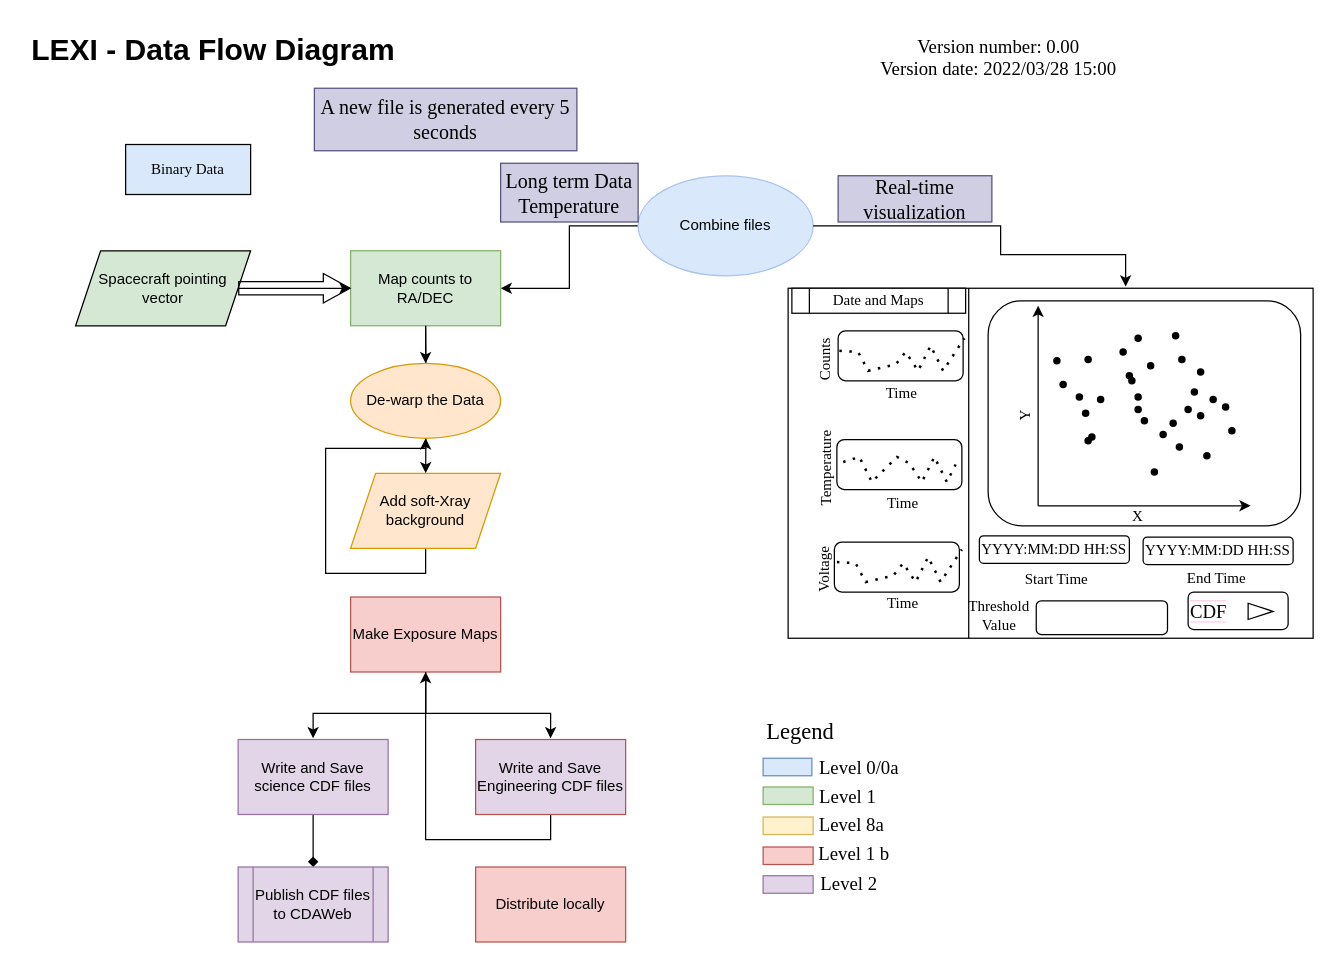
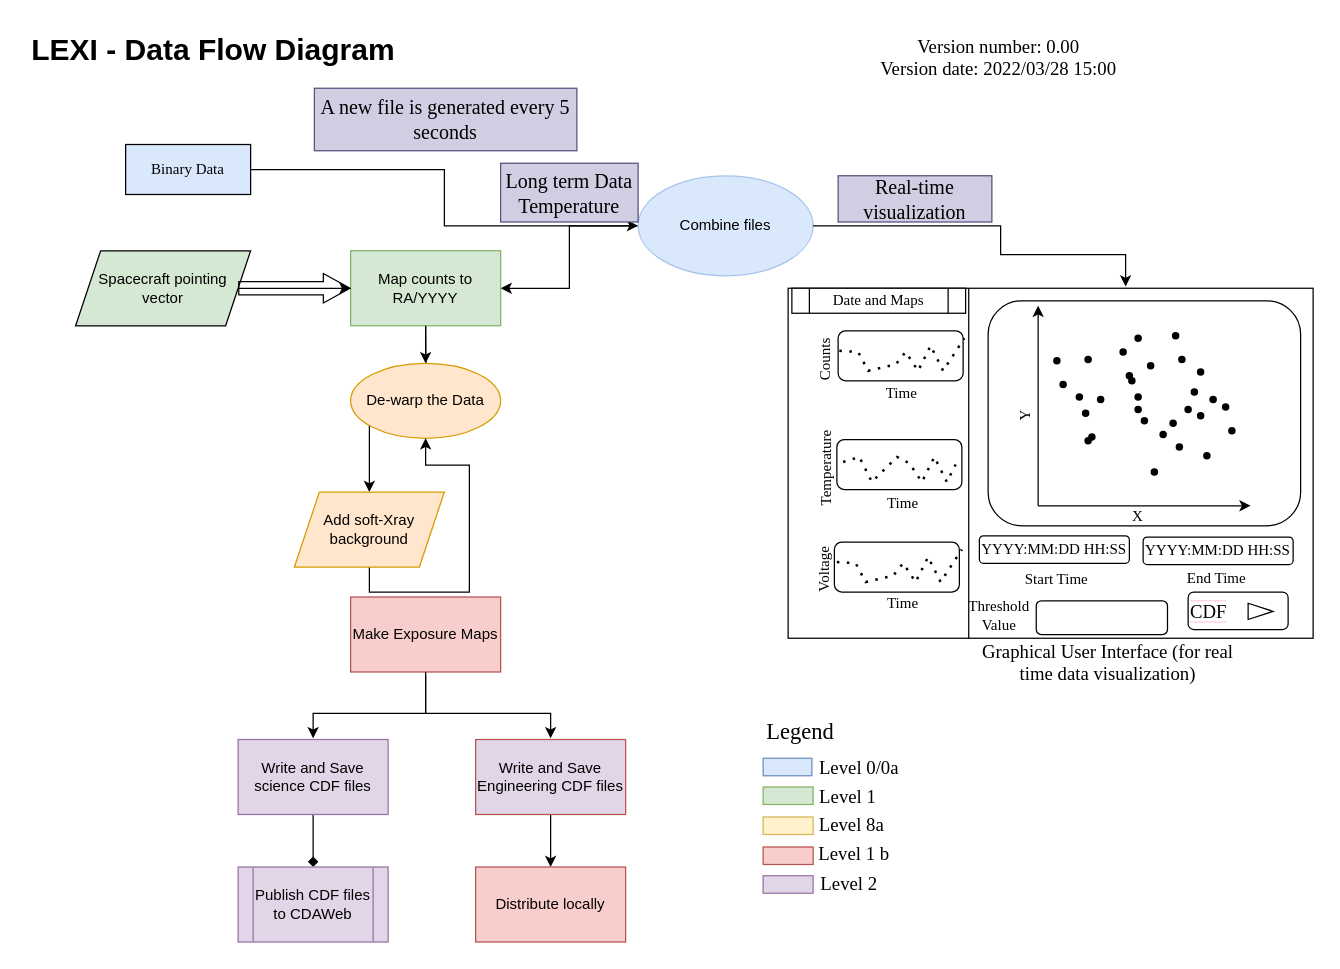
edge "Binary Data" -> "Combine files": added
node "Map counts to RA/DEC": label "Map counts to RA/DEC" -> "Map counts to RA/YYYY"
node "Add soft-Xray background": moved (426, 511) -> (369, 529)
node "Graphical User Interface (for real time data visualization)": added
edge "Write and Save Engineering CDF files" -> "Make Exposure Maps": now "Write and Save Engineering CDF files" -> "Distribute locally"
